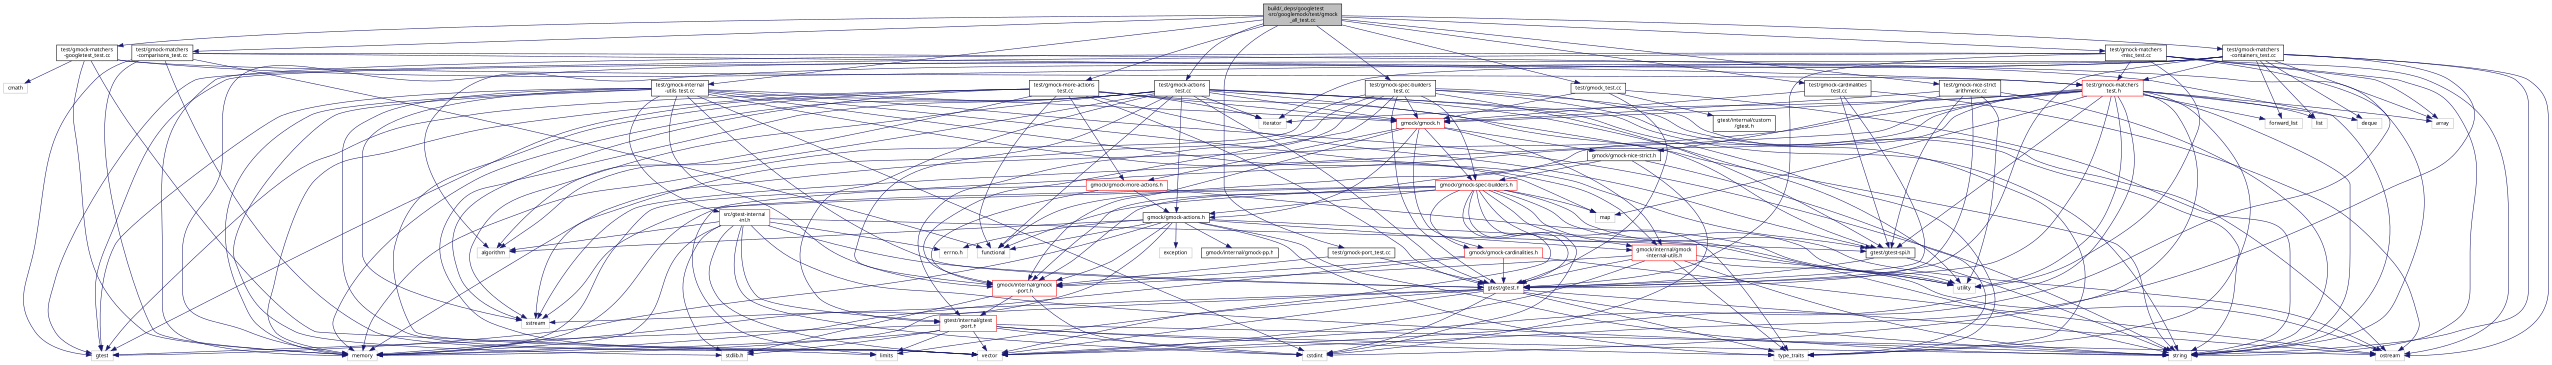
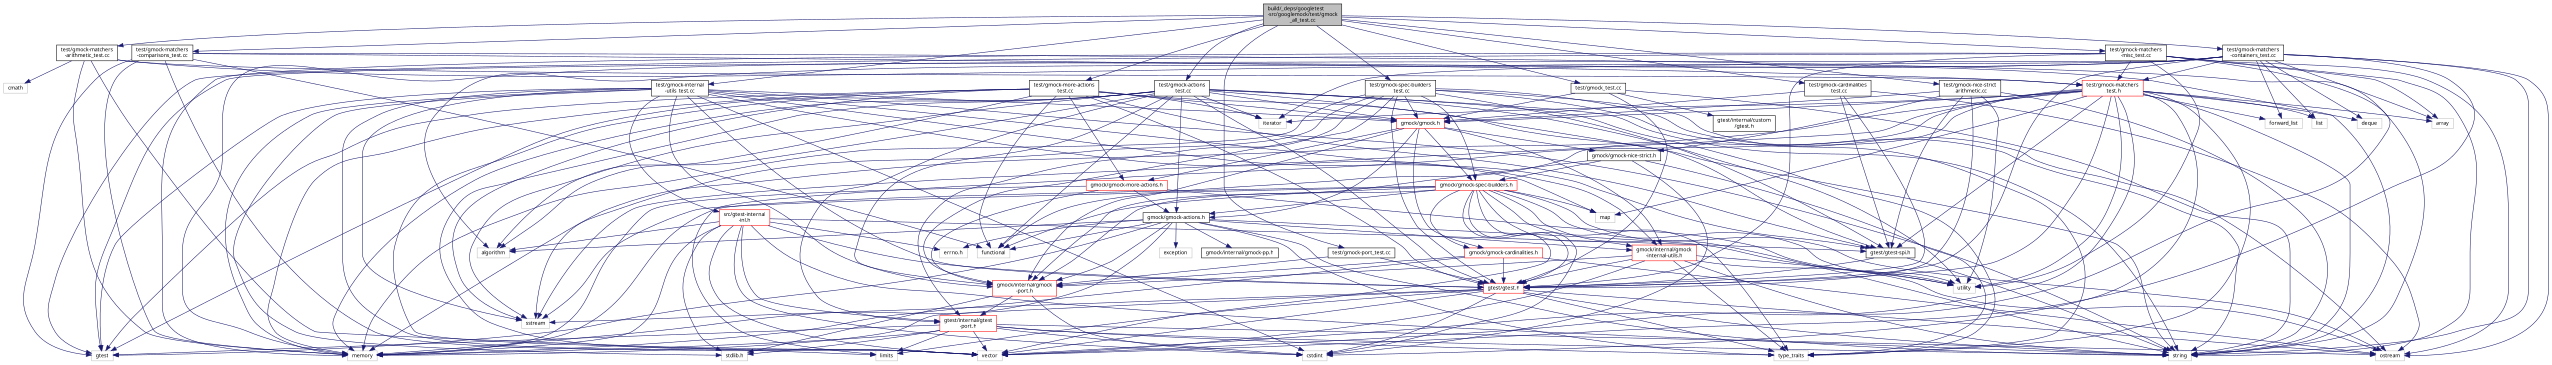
node "test/gmock-matchers -googletest_test.cc": label "test/gmock-matchers -googletest_test.cc" -> "test/gmock-matchers -arithmetic_test.cc"
